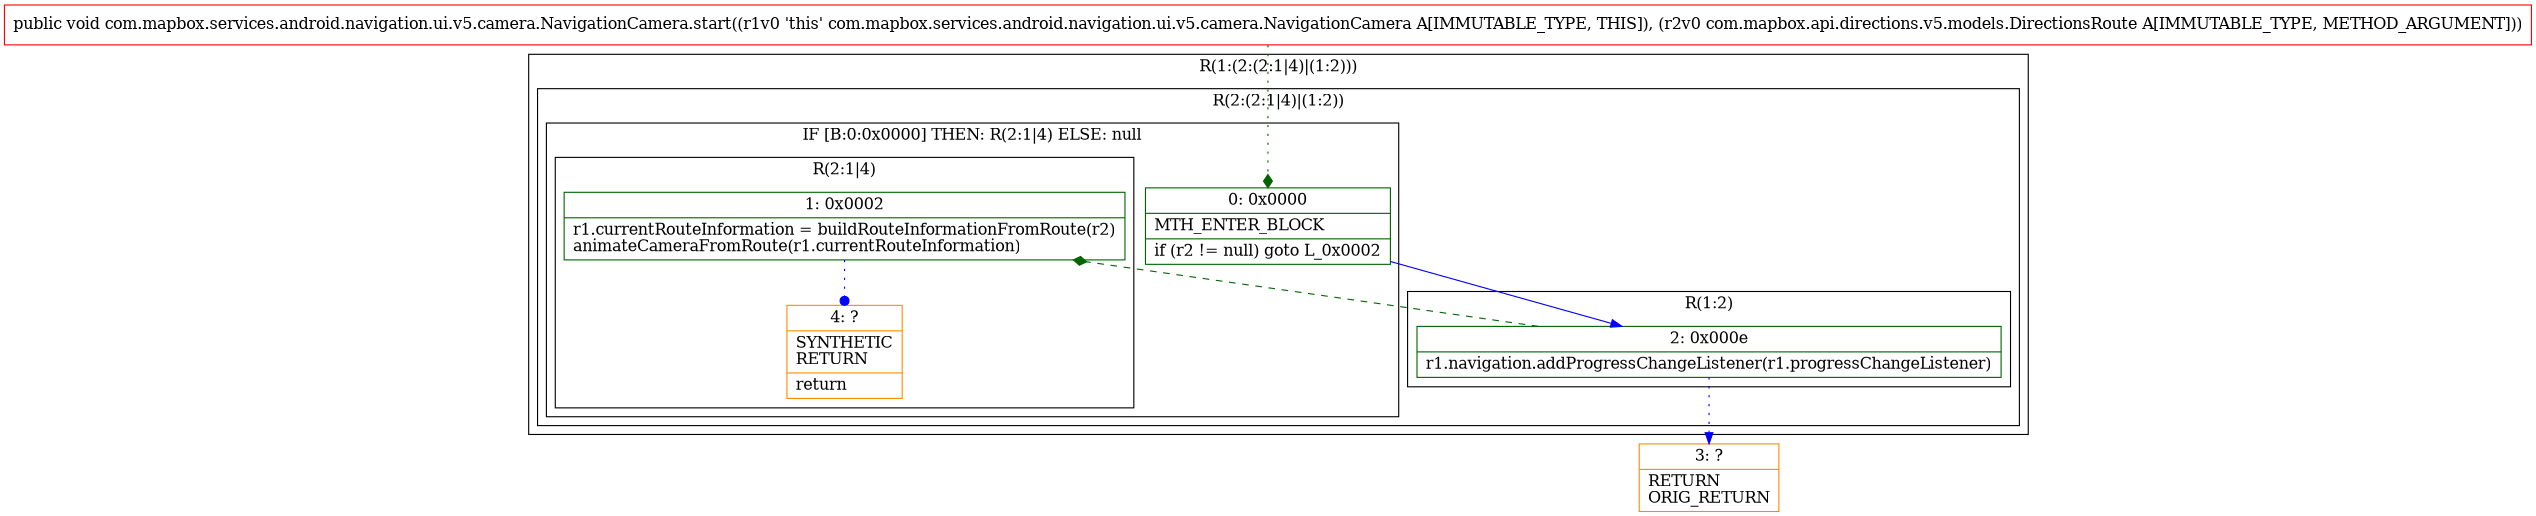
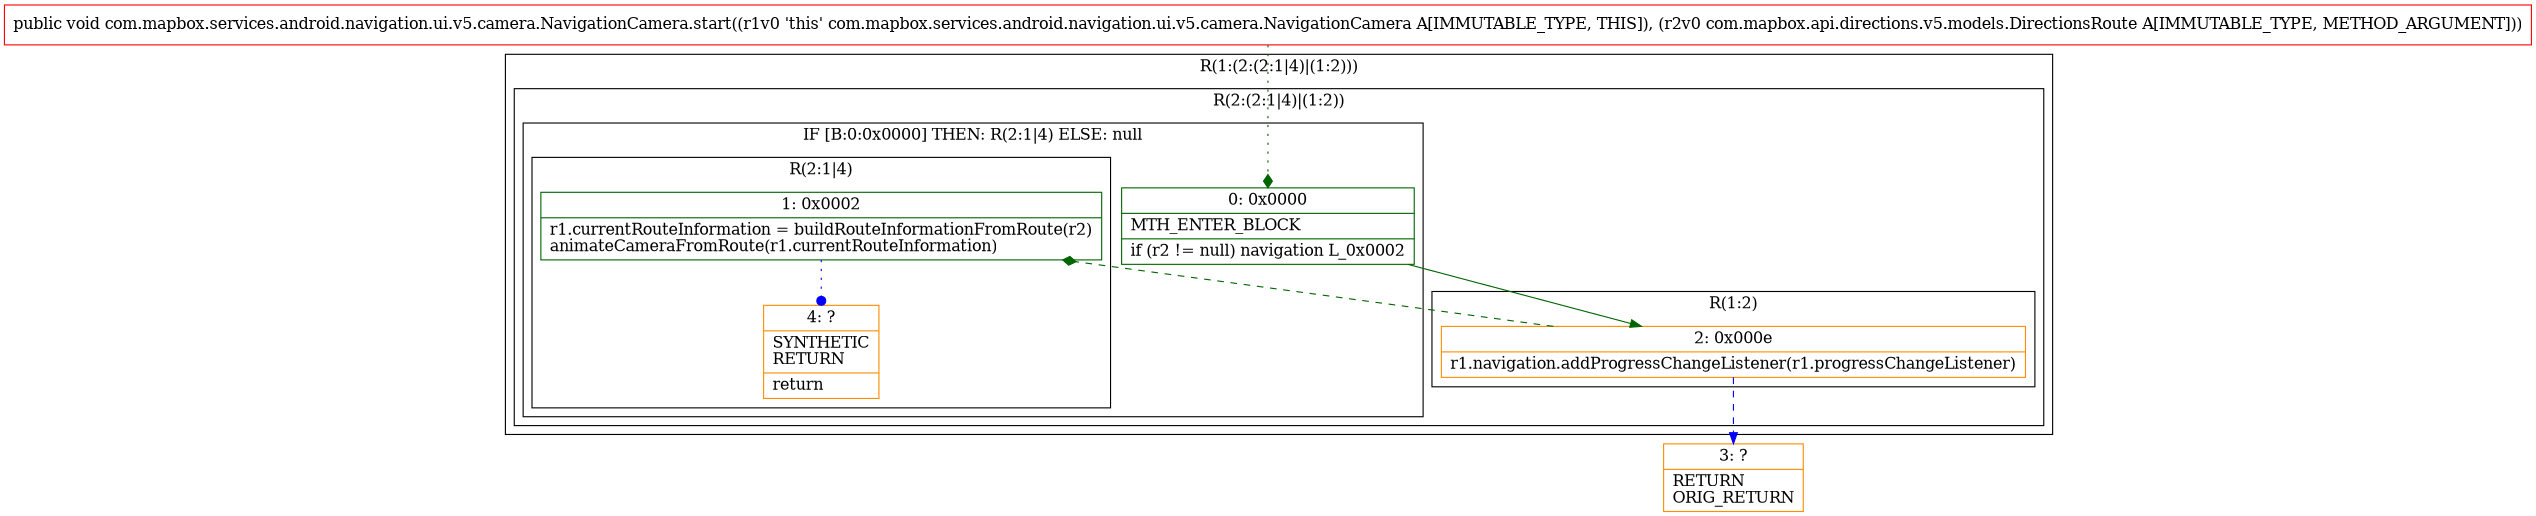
node "0: 0x0000": text "if (r2 != null) goto L_0x0002" -> "if (r2 != null) navigation L_0x0002"
edge "0: 0x0000" -> "2: 0x000e": color blue -> darkgreen
node "2: 0x000e": color darkgreen -> darkorange
edge "2: 0x000e" -> "3: ?": style dotted -> dashed
